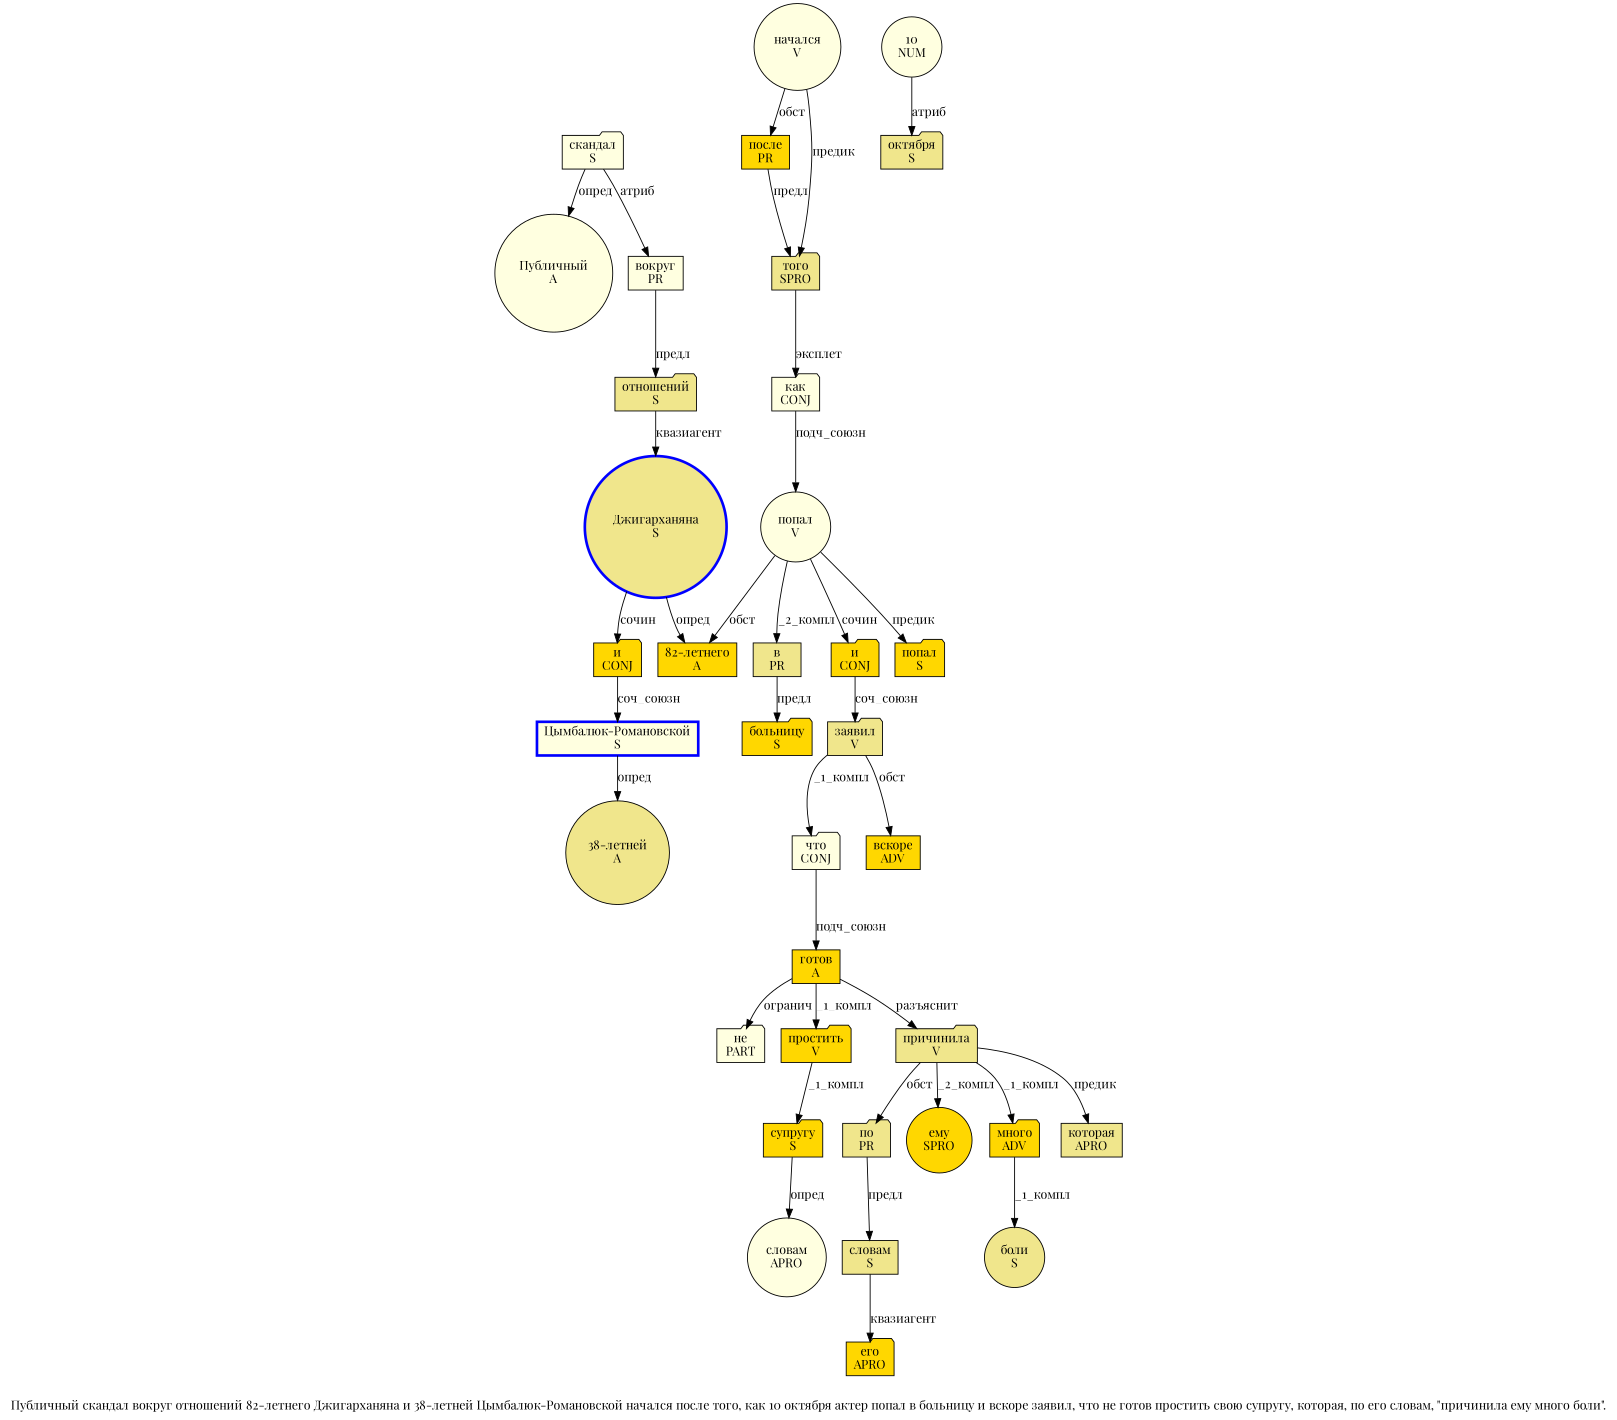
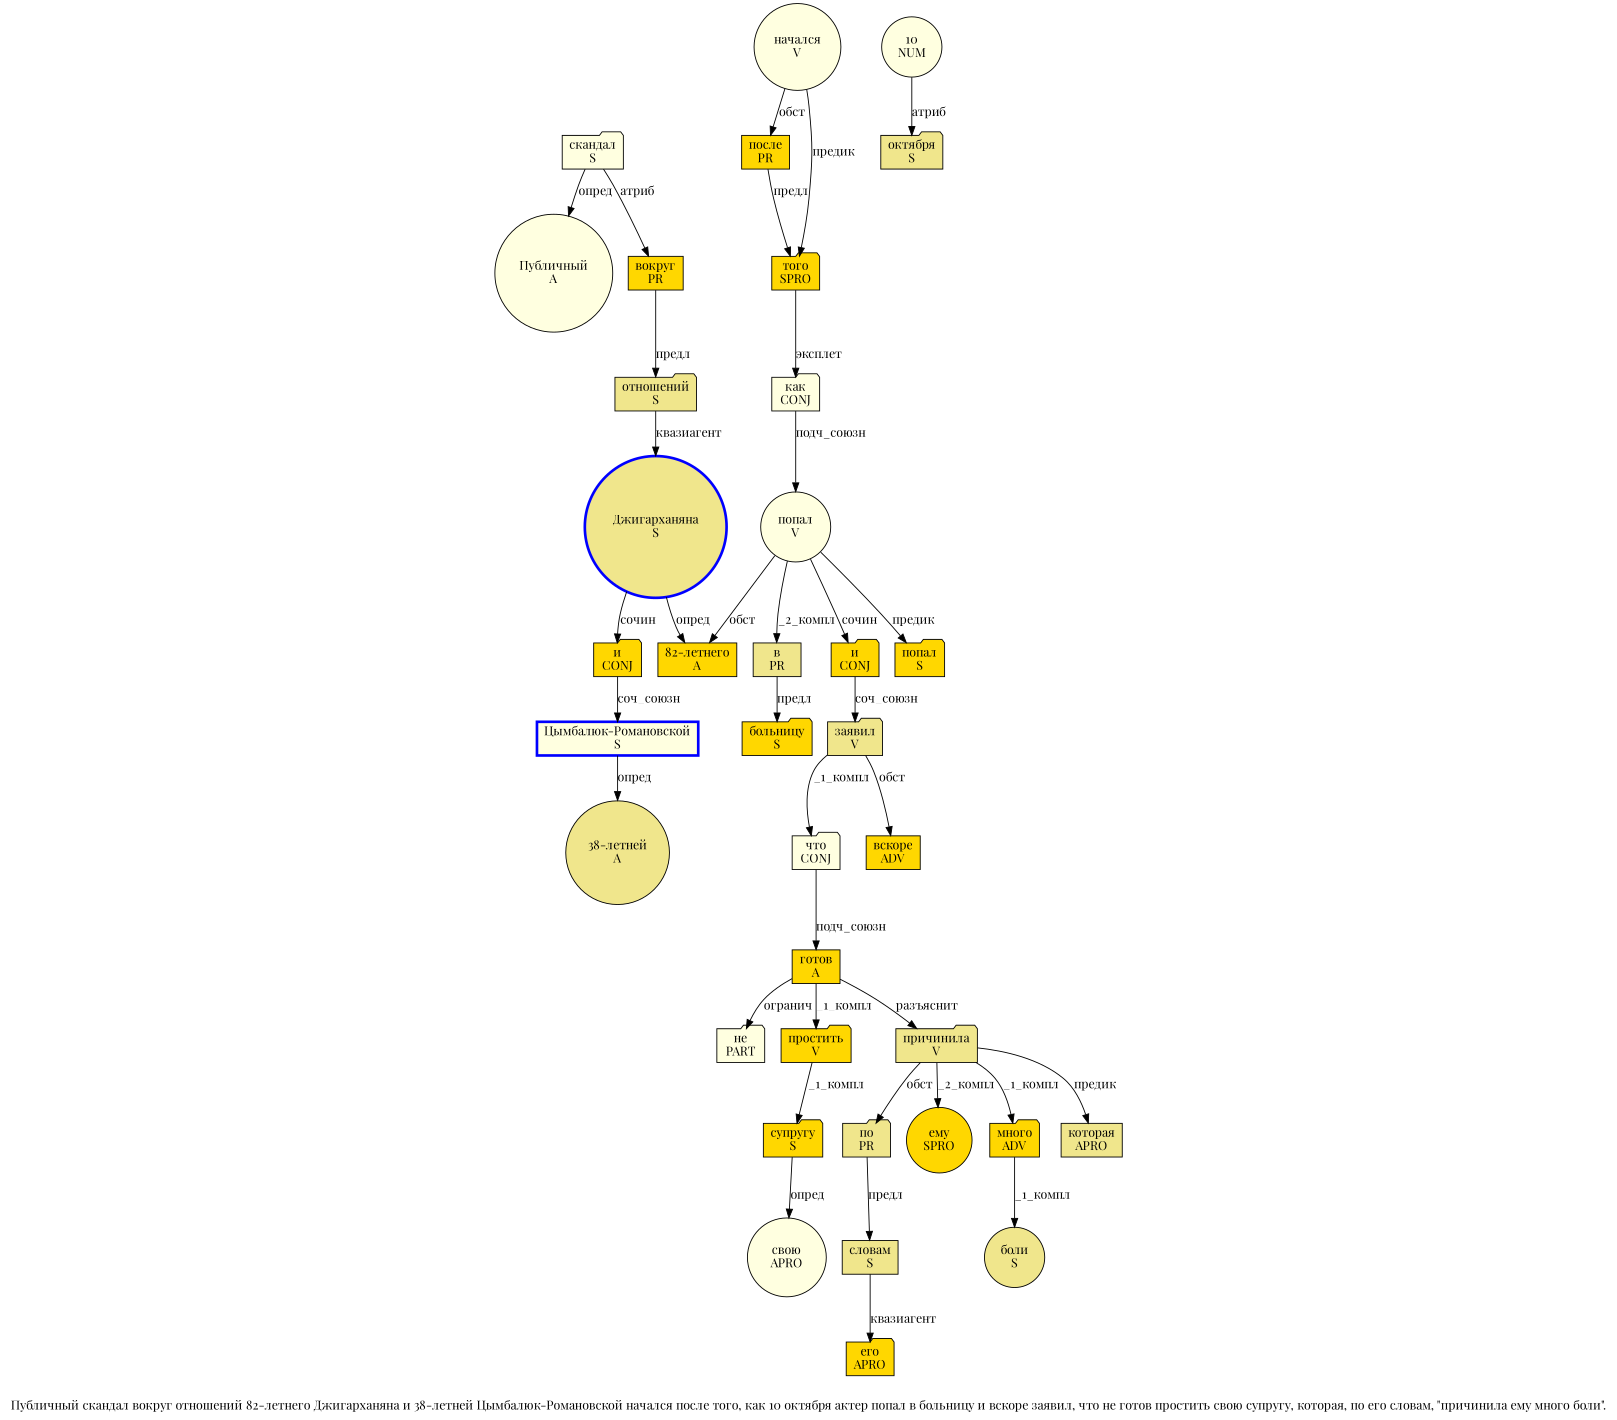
node "вокруг PR": fillcolor lightyellow -> gold
node "того SPRO": fillcolor khaki -> gold
node "словам APRO": label "словам APRO" -> "свою APRO"
